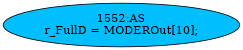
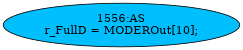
node "1552:AS r_FullD = MODEROut[10];": label "1552:AS r_FullD = MODEROut[10];" -> "1556:AS r_FullD = MODEROut[10];"
